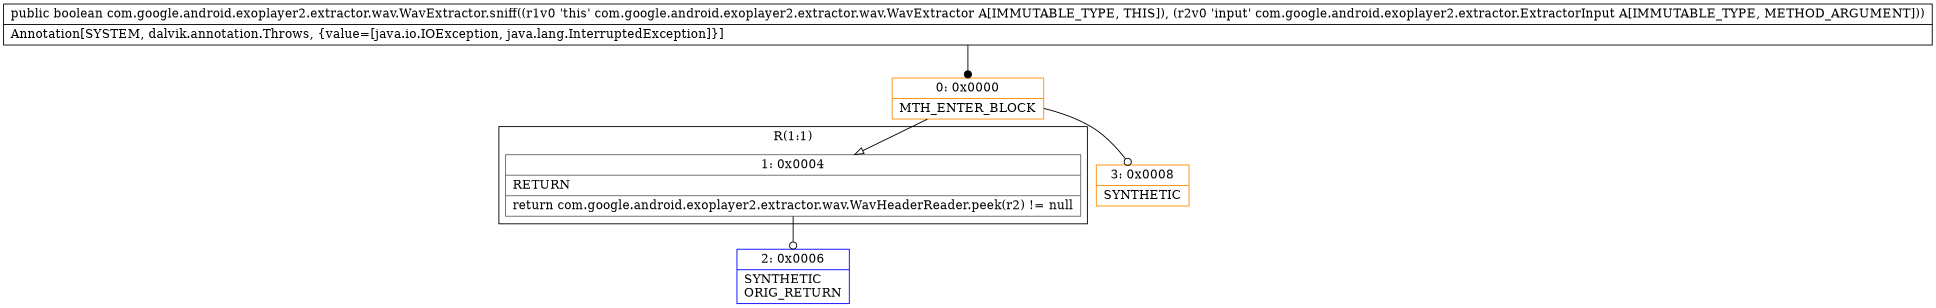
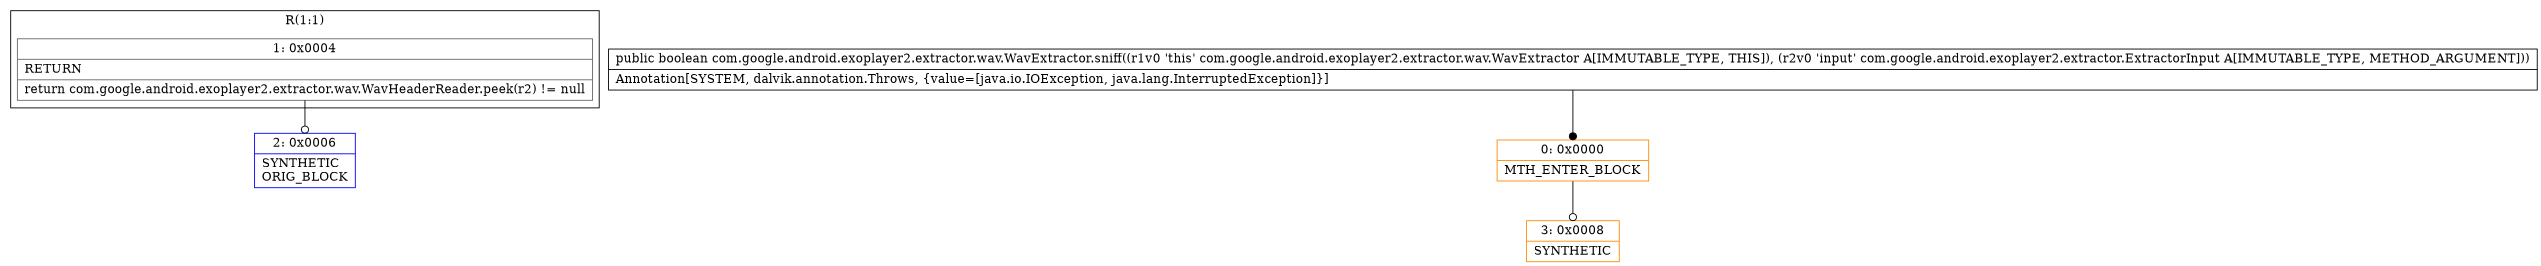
edge "0: 0x0000" -> "1: 0x0004": removed
node "2: 0x0006": text "ORIG_RETURN" -> "ORIG_BLOCK"
